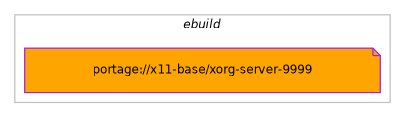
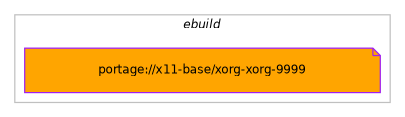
node "portage://x11-base/xorg-server-9999": label "portage://x11-base/xorg-server-9999" -> "portage://x11-base/xorg-xorg-9999"
